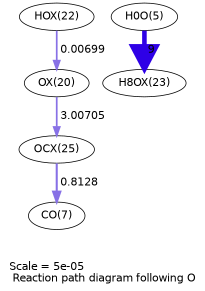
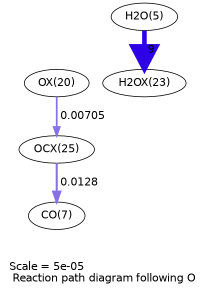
node "HOX(22)": removed
node "H0O(5)": label "H0O(5)" -> "H2O(5)"
node "H8OX(23)": label "H8OX(23)" -> "H2OX(23)"
edge "OX(20)" -> "OCX(25)": label " 3.00705" -> " 0.00705"
edge "OCX(25)" -> "CO(7)": label " 0.8128" -> " 0.0128"
